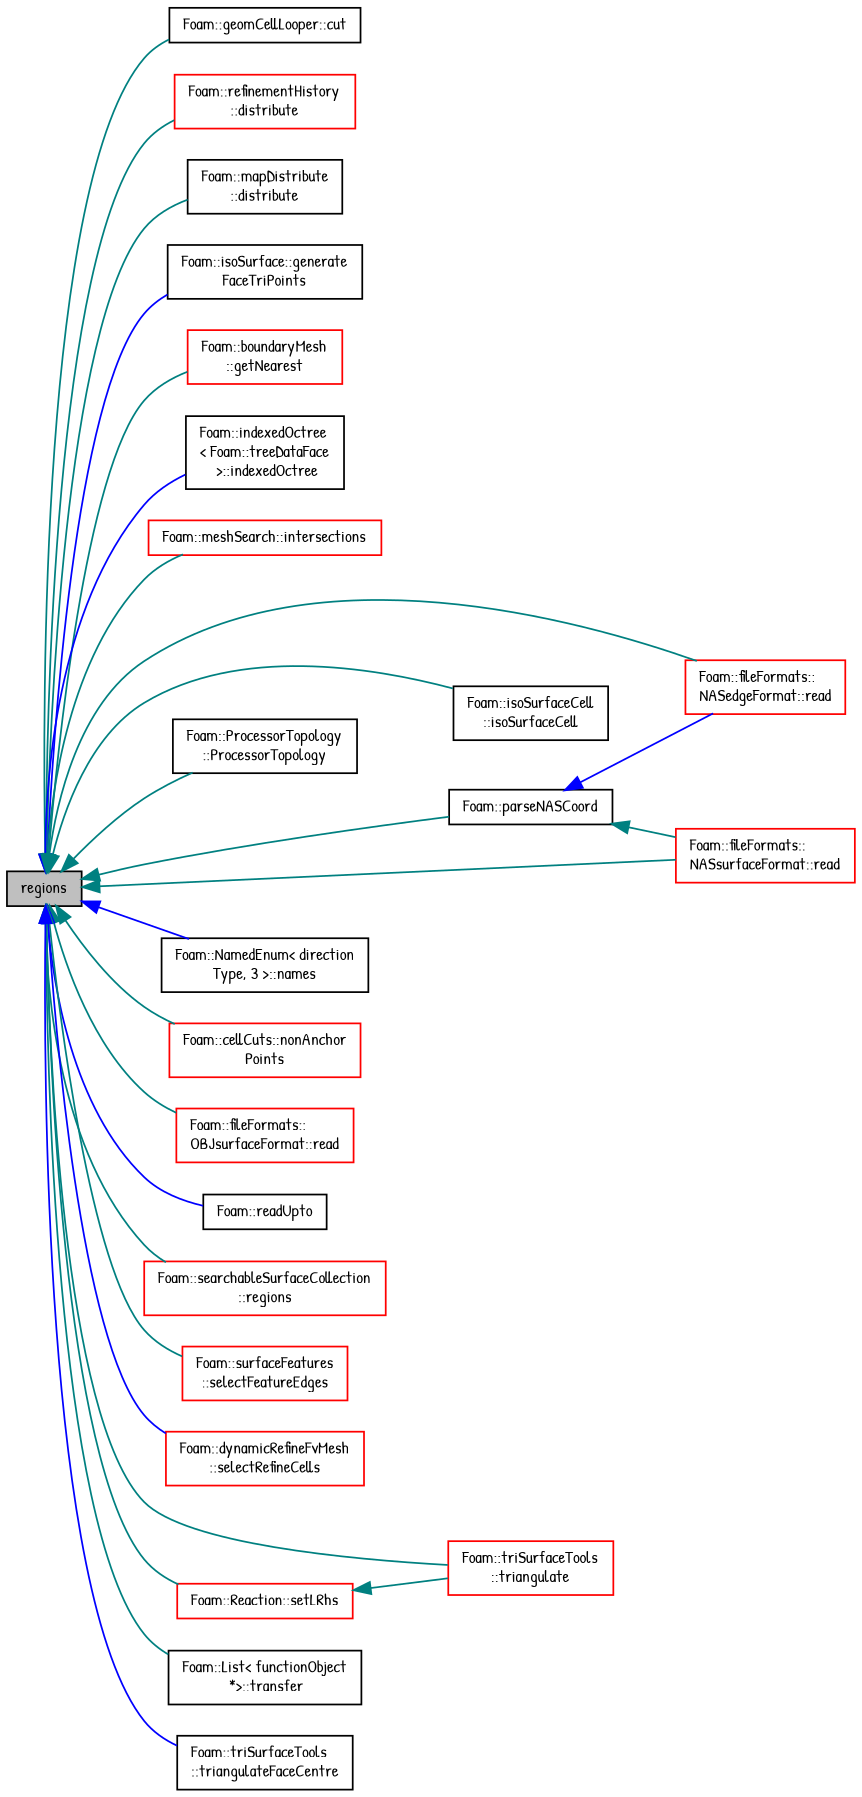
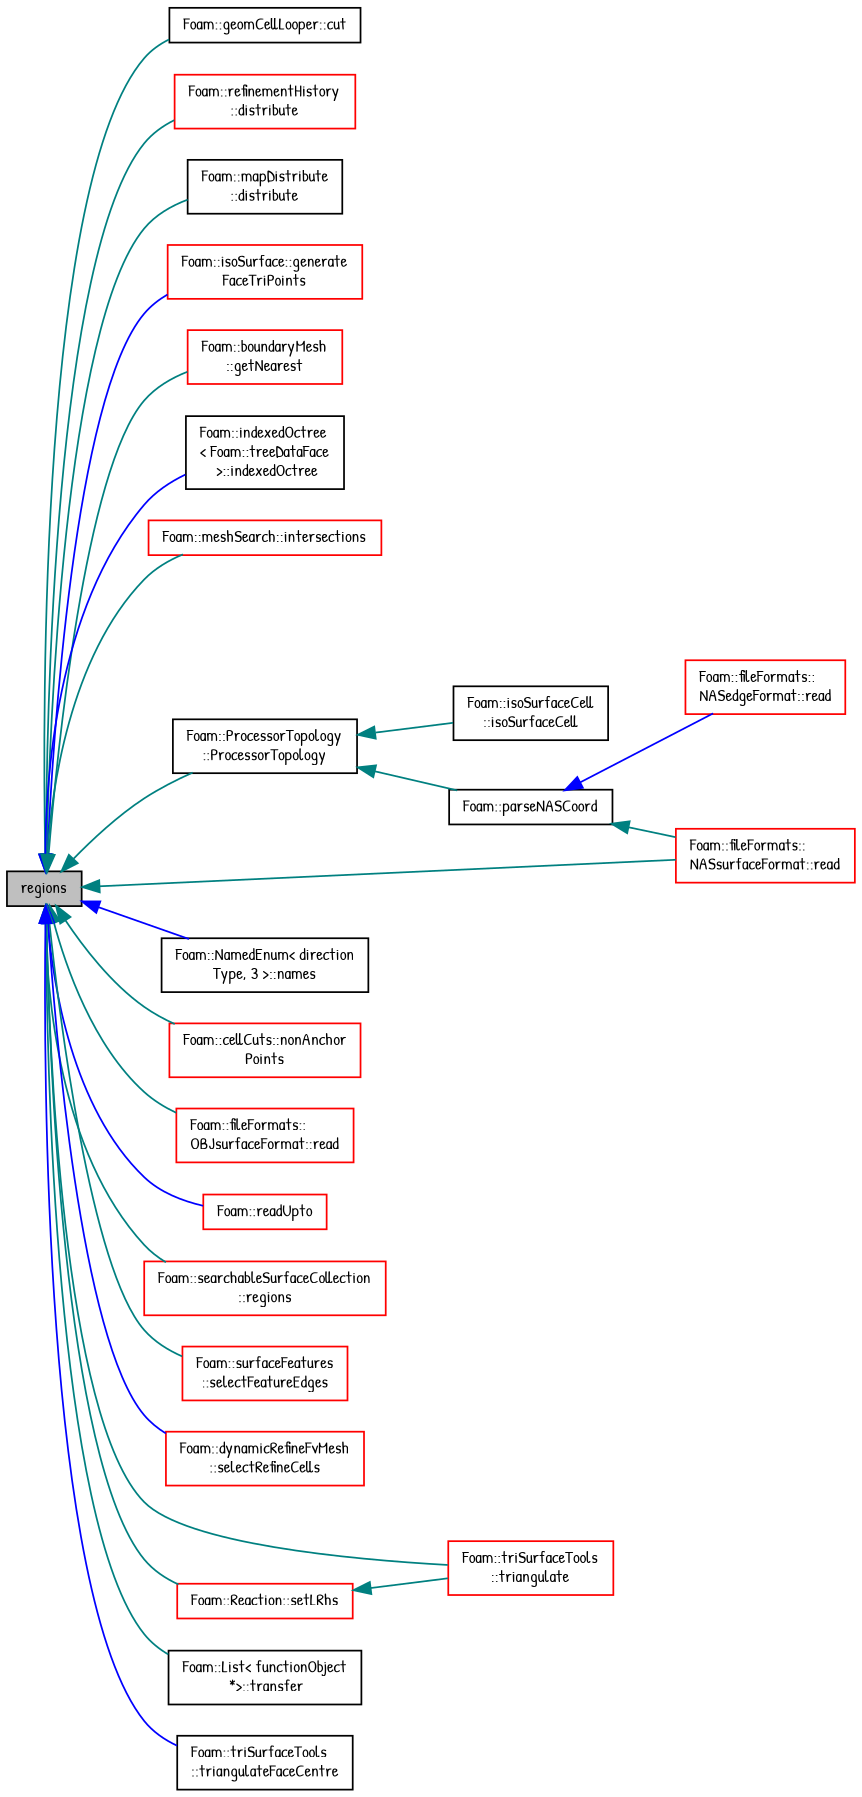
node "Foam::isoSurface::generate FaceTriPoints": color black -> red
edge "Foam::fileFormats:: NASedgeFormat::read" -> "regions": removed
edge "Foam::isoSurfaceCell ::isoSurfaceCell" -> "regions": now "Foam::isoSurfaceCell ::isoSurfaceCell" -> "Foam::ProcessorTopology ::ProcessorTopology"
edge "Foam::parseNASCoord" -> "regions": now "Foam::parseNASCoord" -> "Foam::ProcessorTopology ::ProcessorTopology"
node "Foam::readUpto": color black -> red
